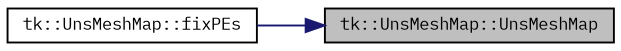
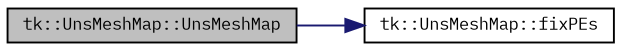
edge "tk::UnsMeshMap::fixPEs" -> "tk::UnsMeshMap::UnsMeshMap": reversed
